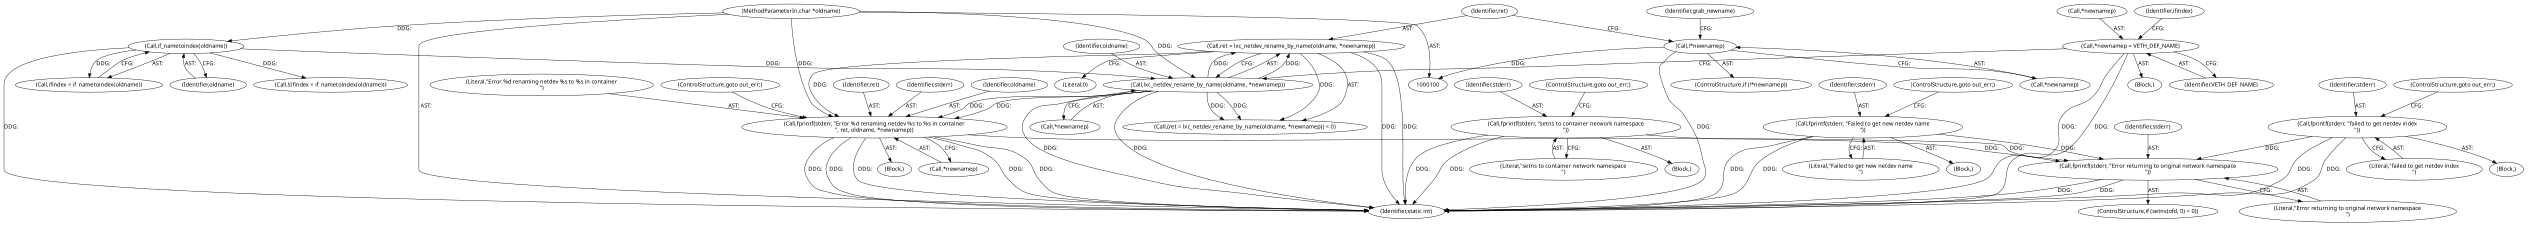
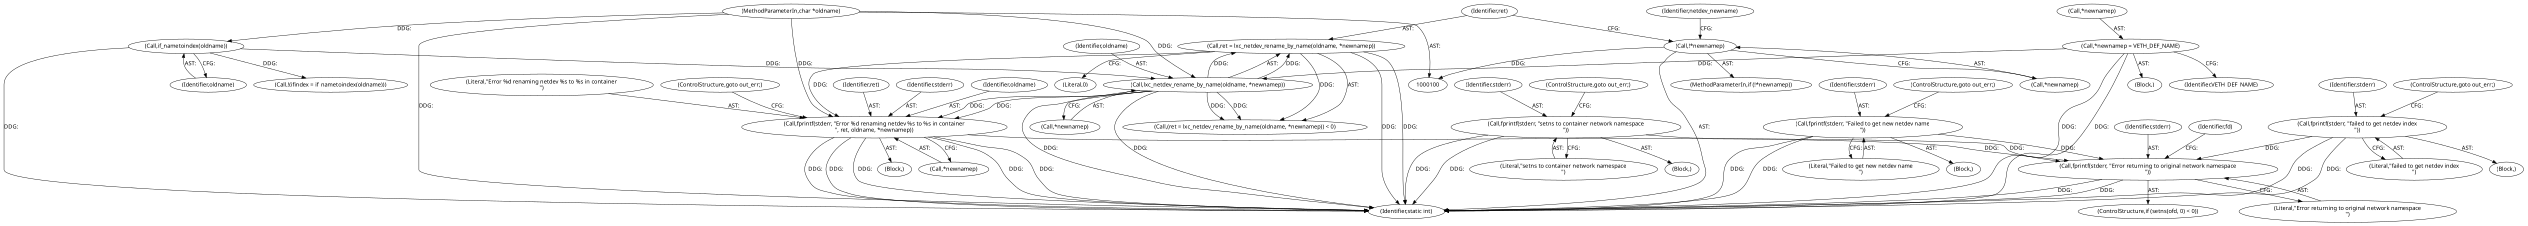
node "(Identifier,grab_newname)": label "(Identifier,grab_newname)" -> "(Identifier,netdev_newname)"
node "(Identifier,ifindex)": removed
edge "(Call,ret = lxc_netdev_rename_by_name(oldname, *newnamep))" -> "(Call,lxc_netdev_rename_by_name(oldname, *newnamep))": removed, label "CFG:"
edge "(Call,*newnamep = VETH_DEF_NAME)" -> "(Call,lxc_netdev_rename_by_name(oldname, *newnamep))": label "CFG: " -> "DDG: "
edge "(Identifier,VETH_DEF_NAME)" -> "(Call,*newnamep = VETH_DEF_NAME)": removed, label "AST:"
node "(Call,ifindex = if_nametoindex(oldname))": removed
node "(ControlStructure,if (!*newnamep))": label "(ControlStructure,if (!*newnamep))" -> "(MethodParameterIn,if (!*newnamep))"
edge "(MethodParameterIn,char *oldname)" -> "(Identifier,static int)": label "AST: " -> "DDG: "
edge "(Call,!*newnamep)" -> "(Identifier,static int)": label "DDG: " -> "AST: "
node "(Identifier,fd)": added
